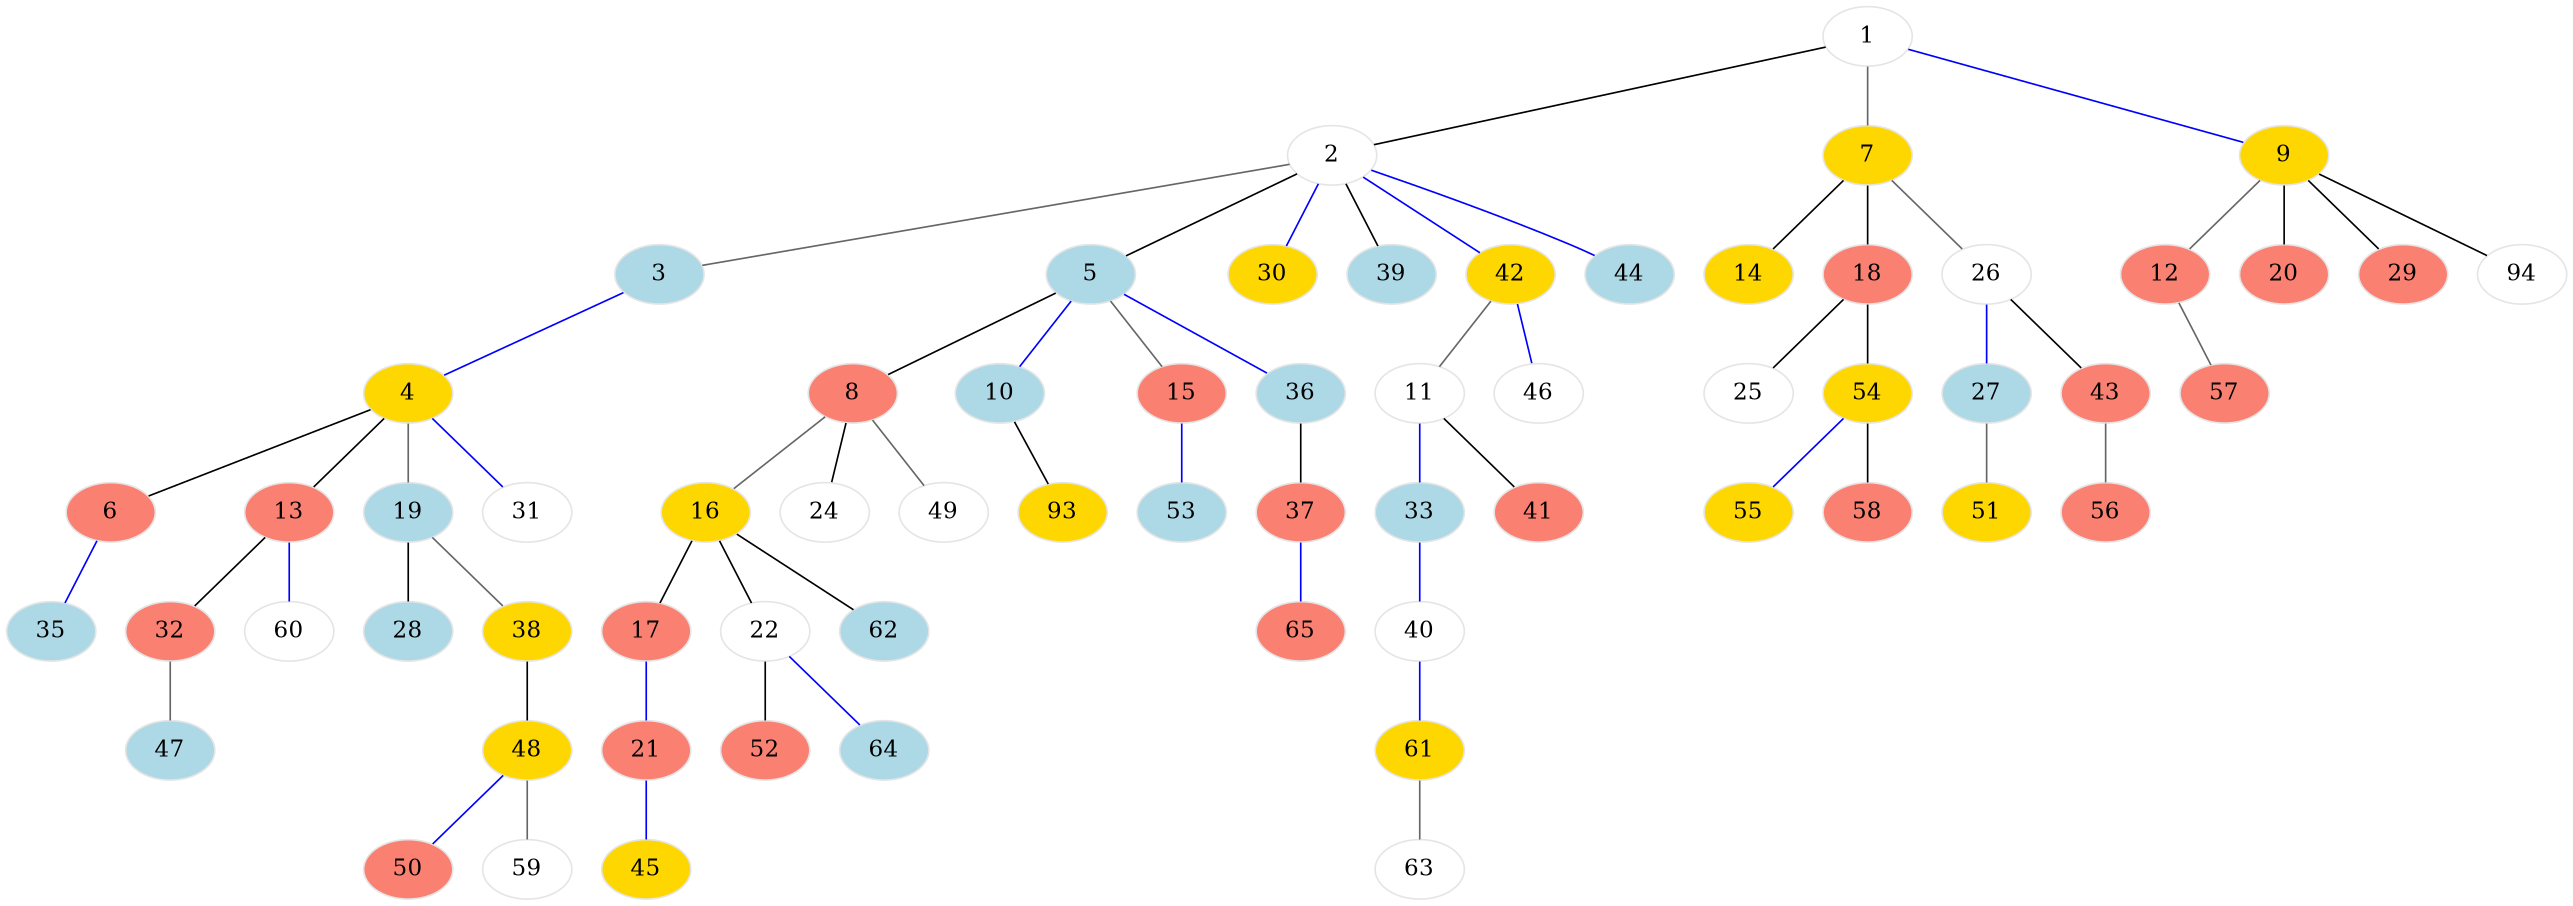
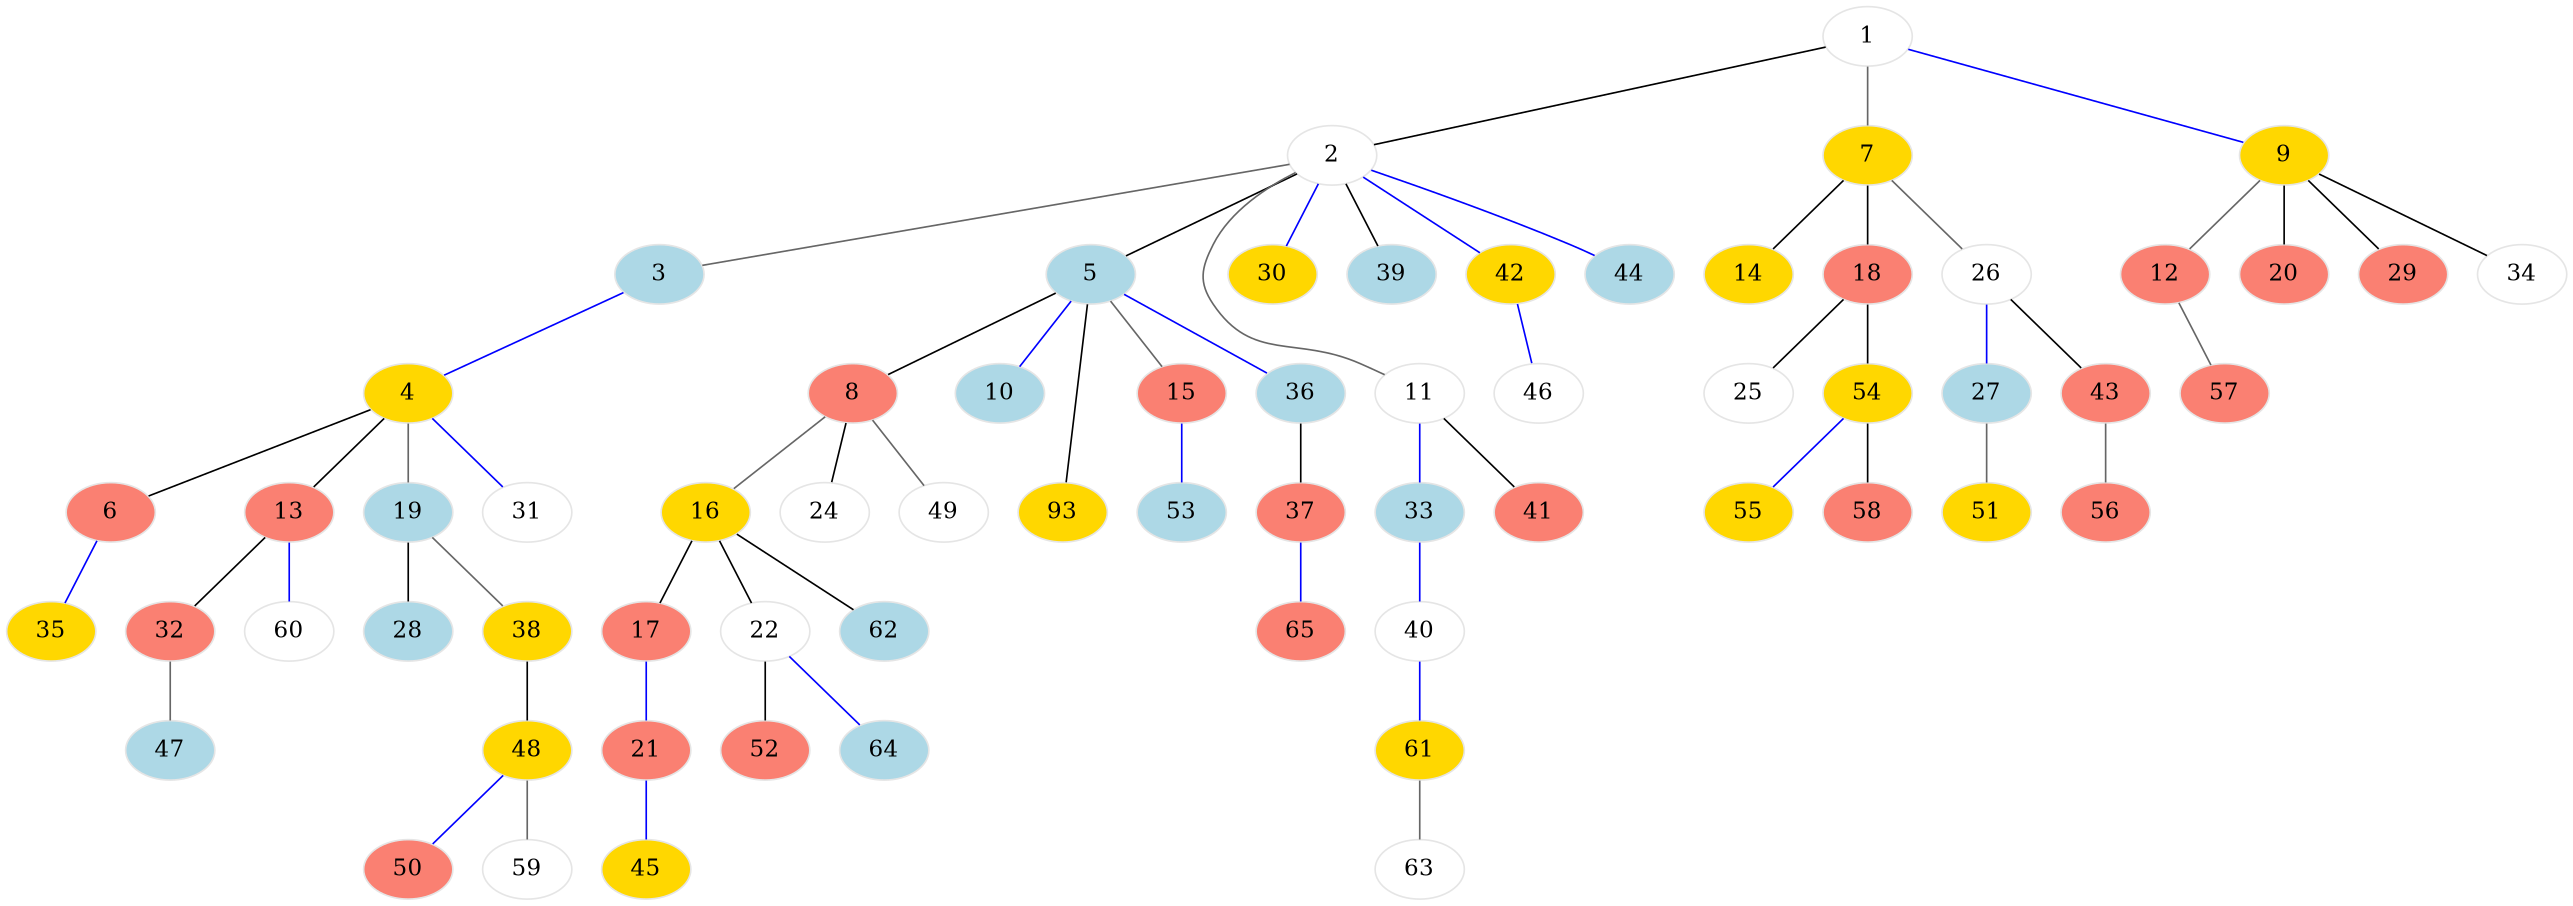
node "94": label "94" -> "34"
edge "42" -- "11": now "2" -- "11"
edge "10" -- "93": now "5" -- "93"
node "35": fillcolor lightblue -> gold
